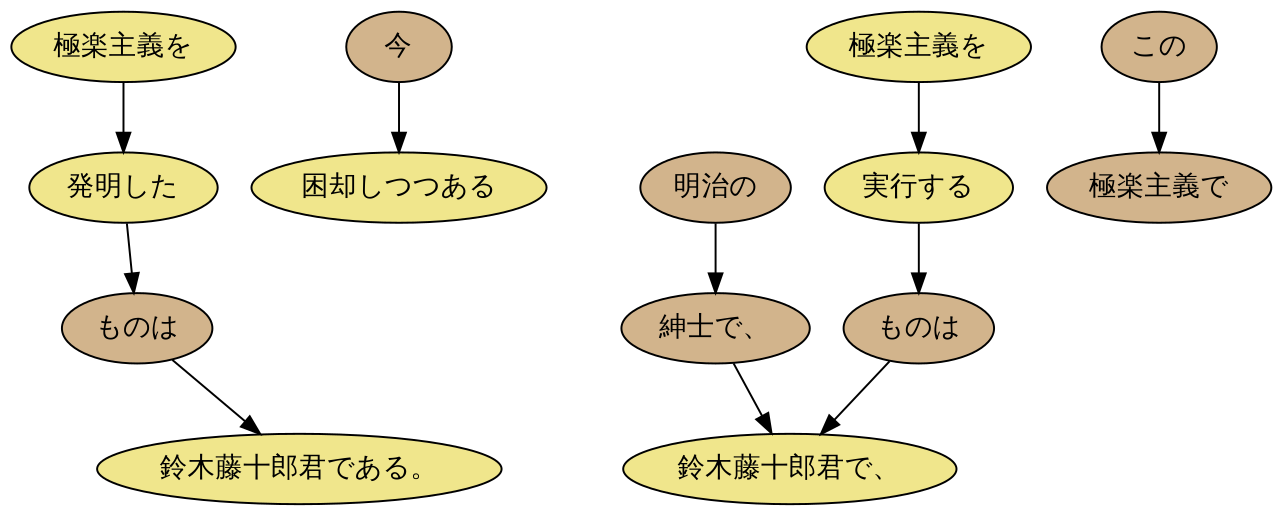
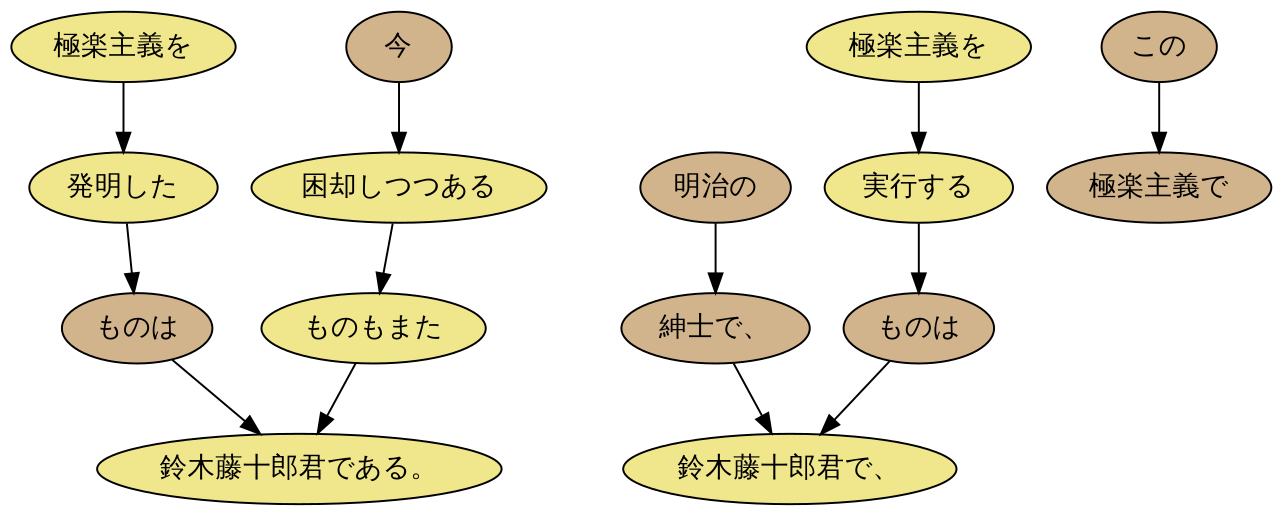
node "ものもまた": added
